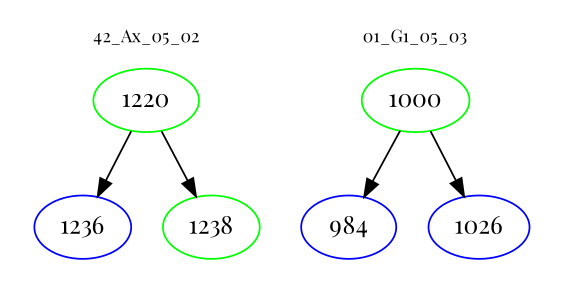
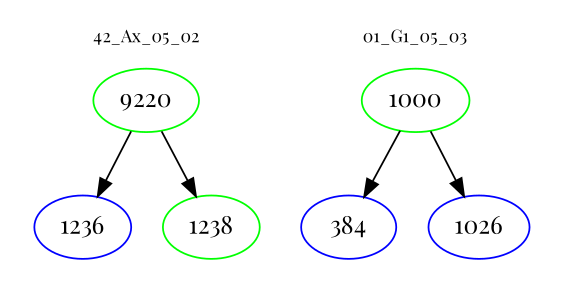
node "1220": label "1220" -> "9220"
node "984": label "984" -> "384"
